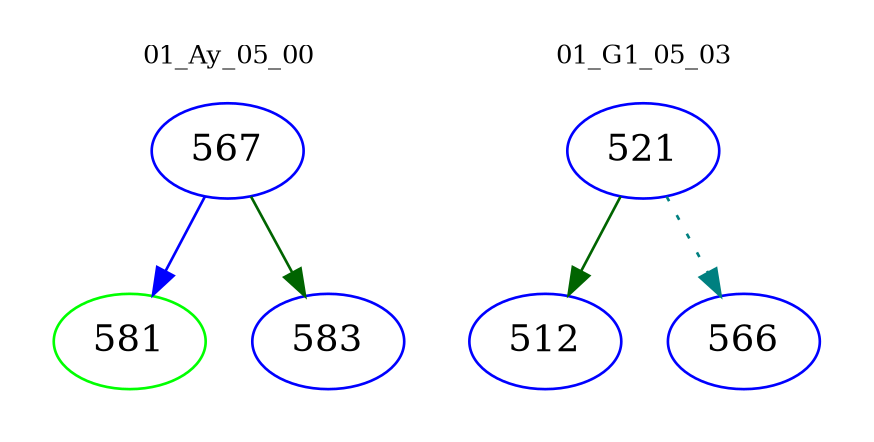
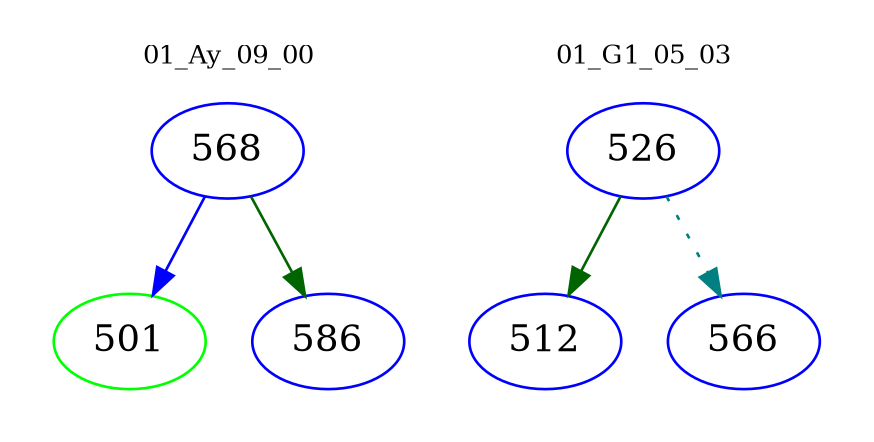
cluster "01_Ay_05_00": label "01_Ay_05_00" -> "01_Ay_09_00"
node "567": label "567" -> "568"
node "521": label "521" -> "526"
node "581": label "581" -> "501"
node "583": label "583" -> "586"
